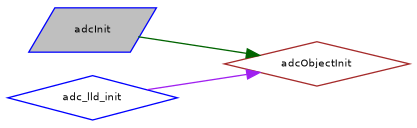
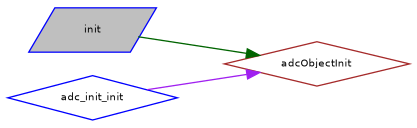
node "adcInit": label "adcInit" -> "init"
node "adc_lld_init": label "adc_lld_init" -> "adc_init_init"
